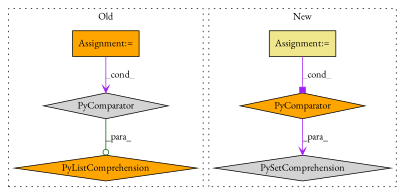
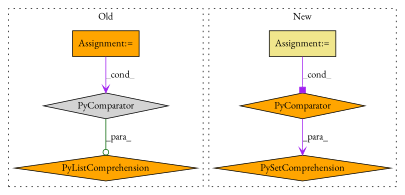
node "PySetComprehension": fillcolor lightgrey -> orange
